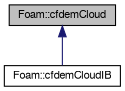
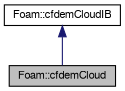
edge "Foam::cfdemCloudIB" -> "Foam::cfdemCloud": reversed
